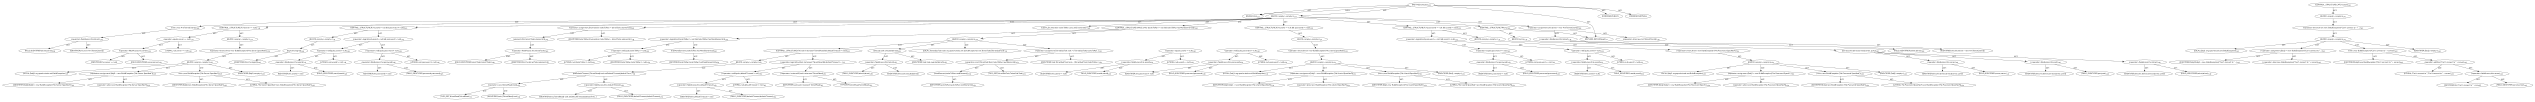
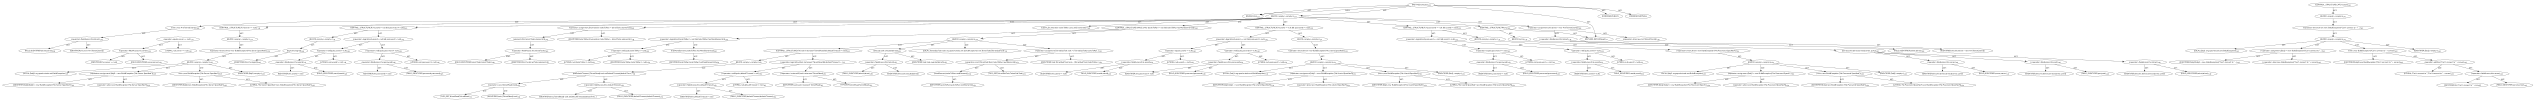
edge "(CONTROL_STRUCTURE,IF,if (server == null))" -> "(<operator>.equals,server == null)": removed, label "AST:"
node "(<operator>.logicalAnd,userid == null && password != null)": added
